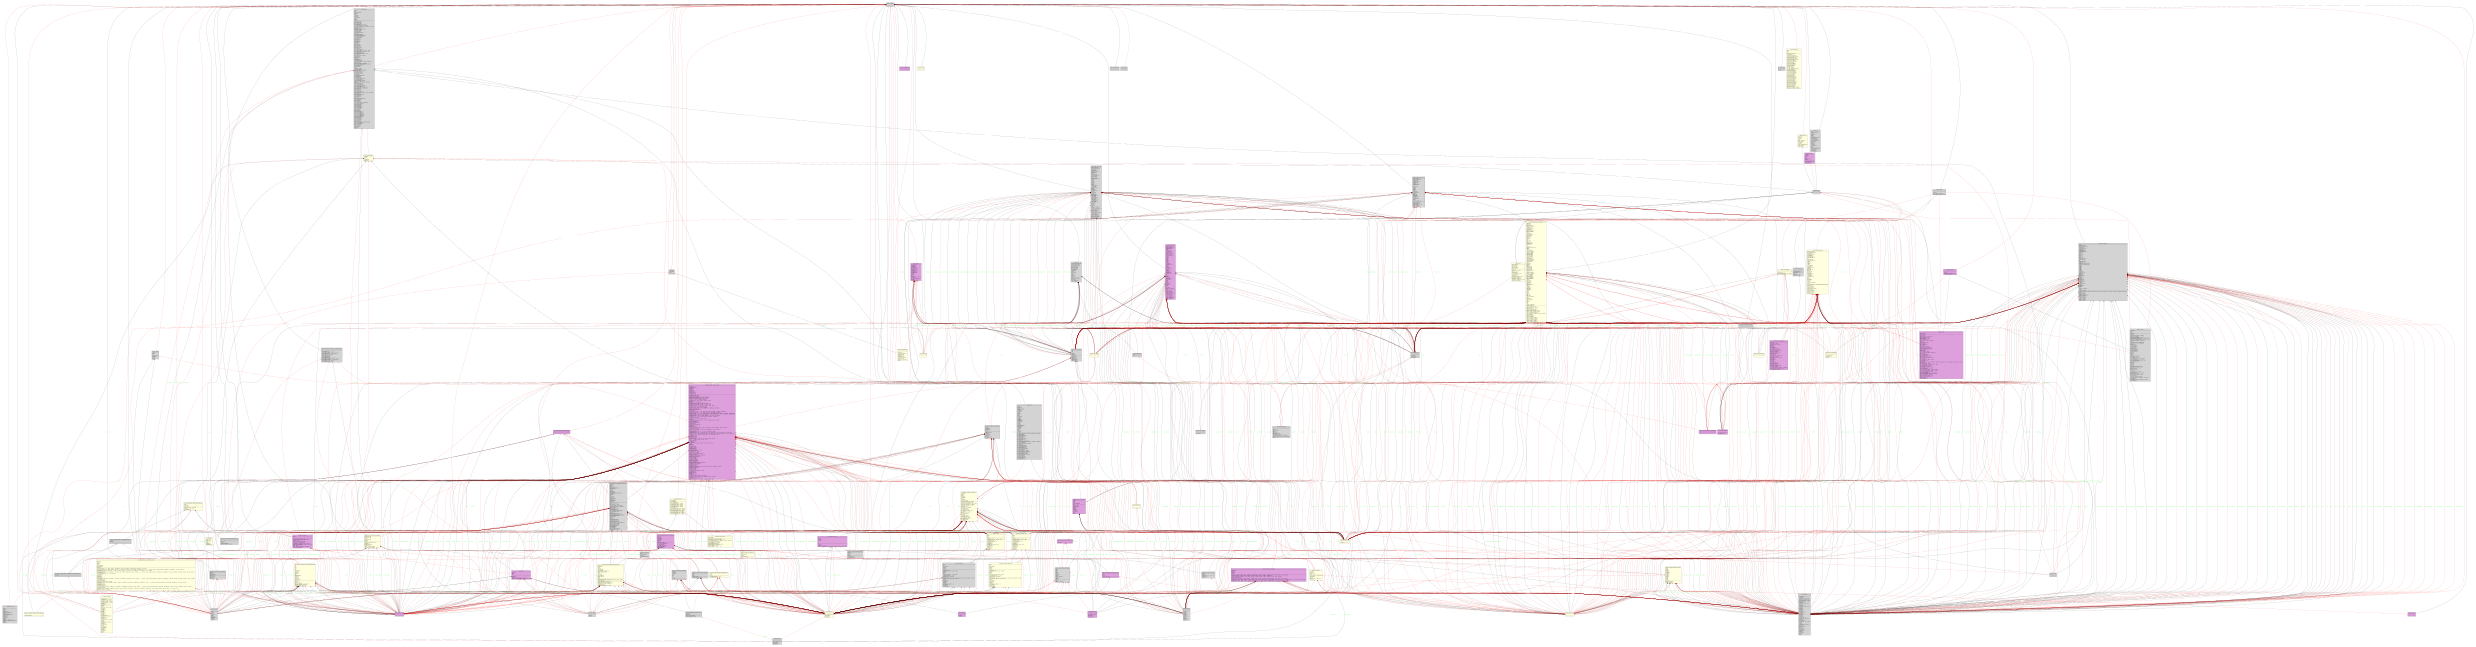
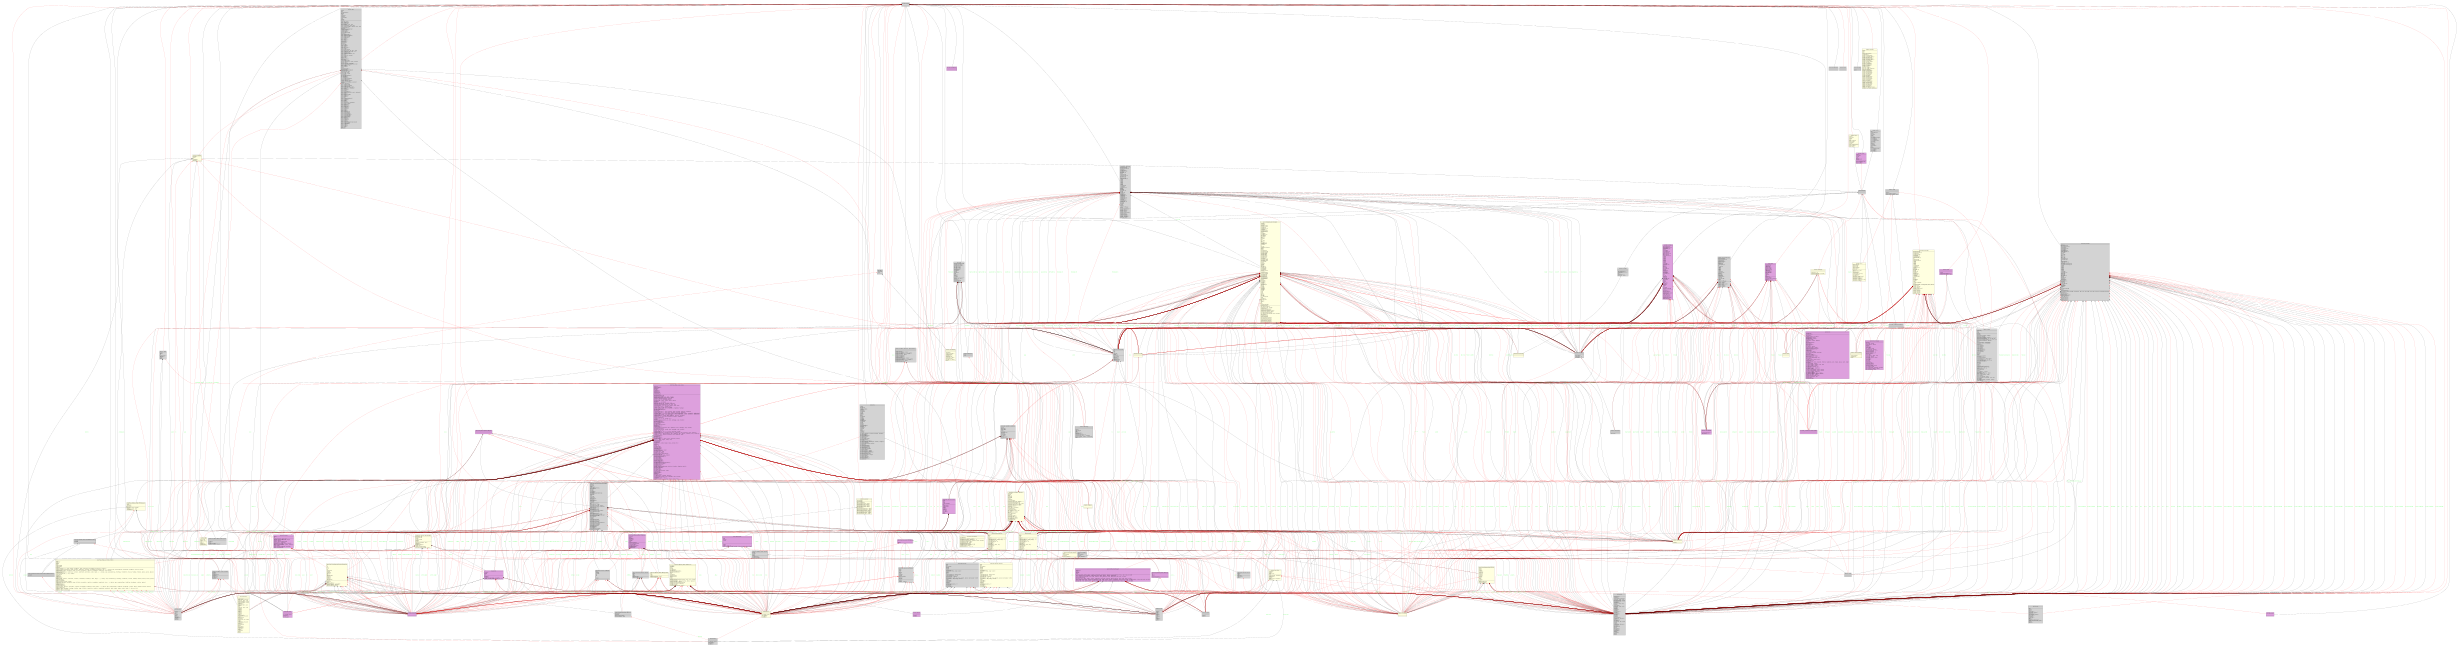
node "builtins.imag": removed
edge "gen_rechnungen.gen_rechnungen" -> "manage_users.manage_users": now "tkinter.ttk.Frame" -> "manage_users.manage_users"
node "reportlab.pdfbase.acroform.PDFFromString": removed
